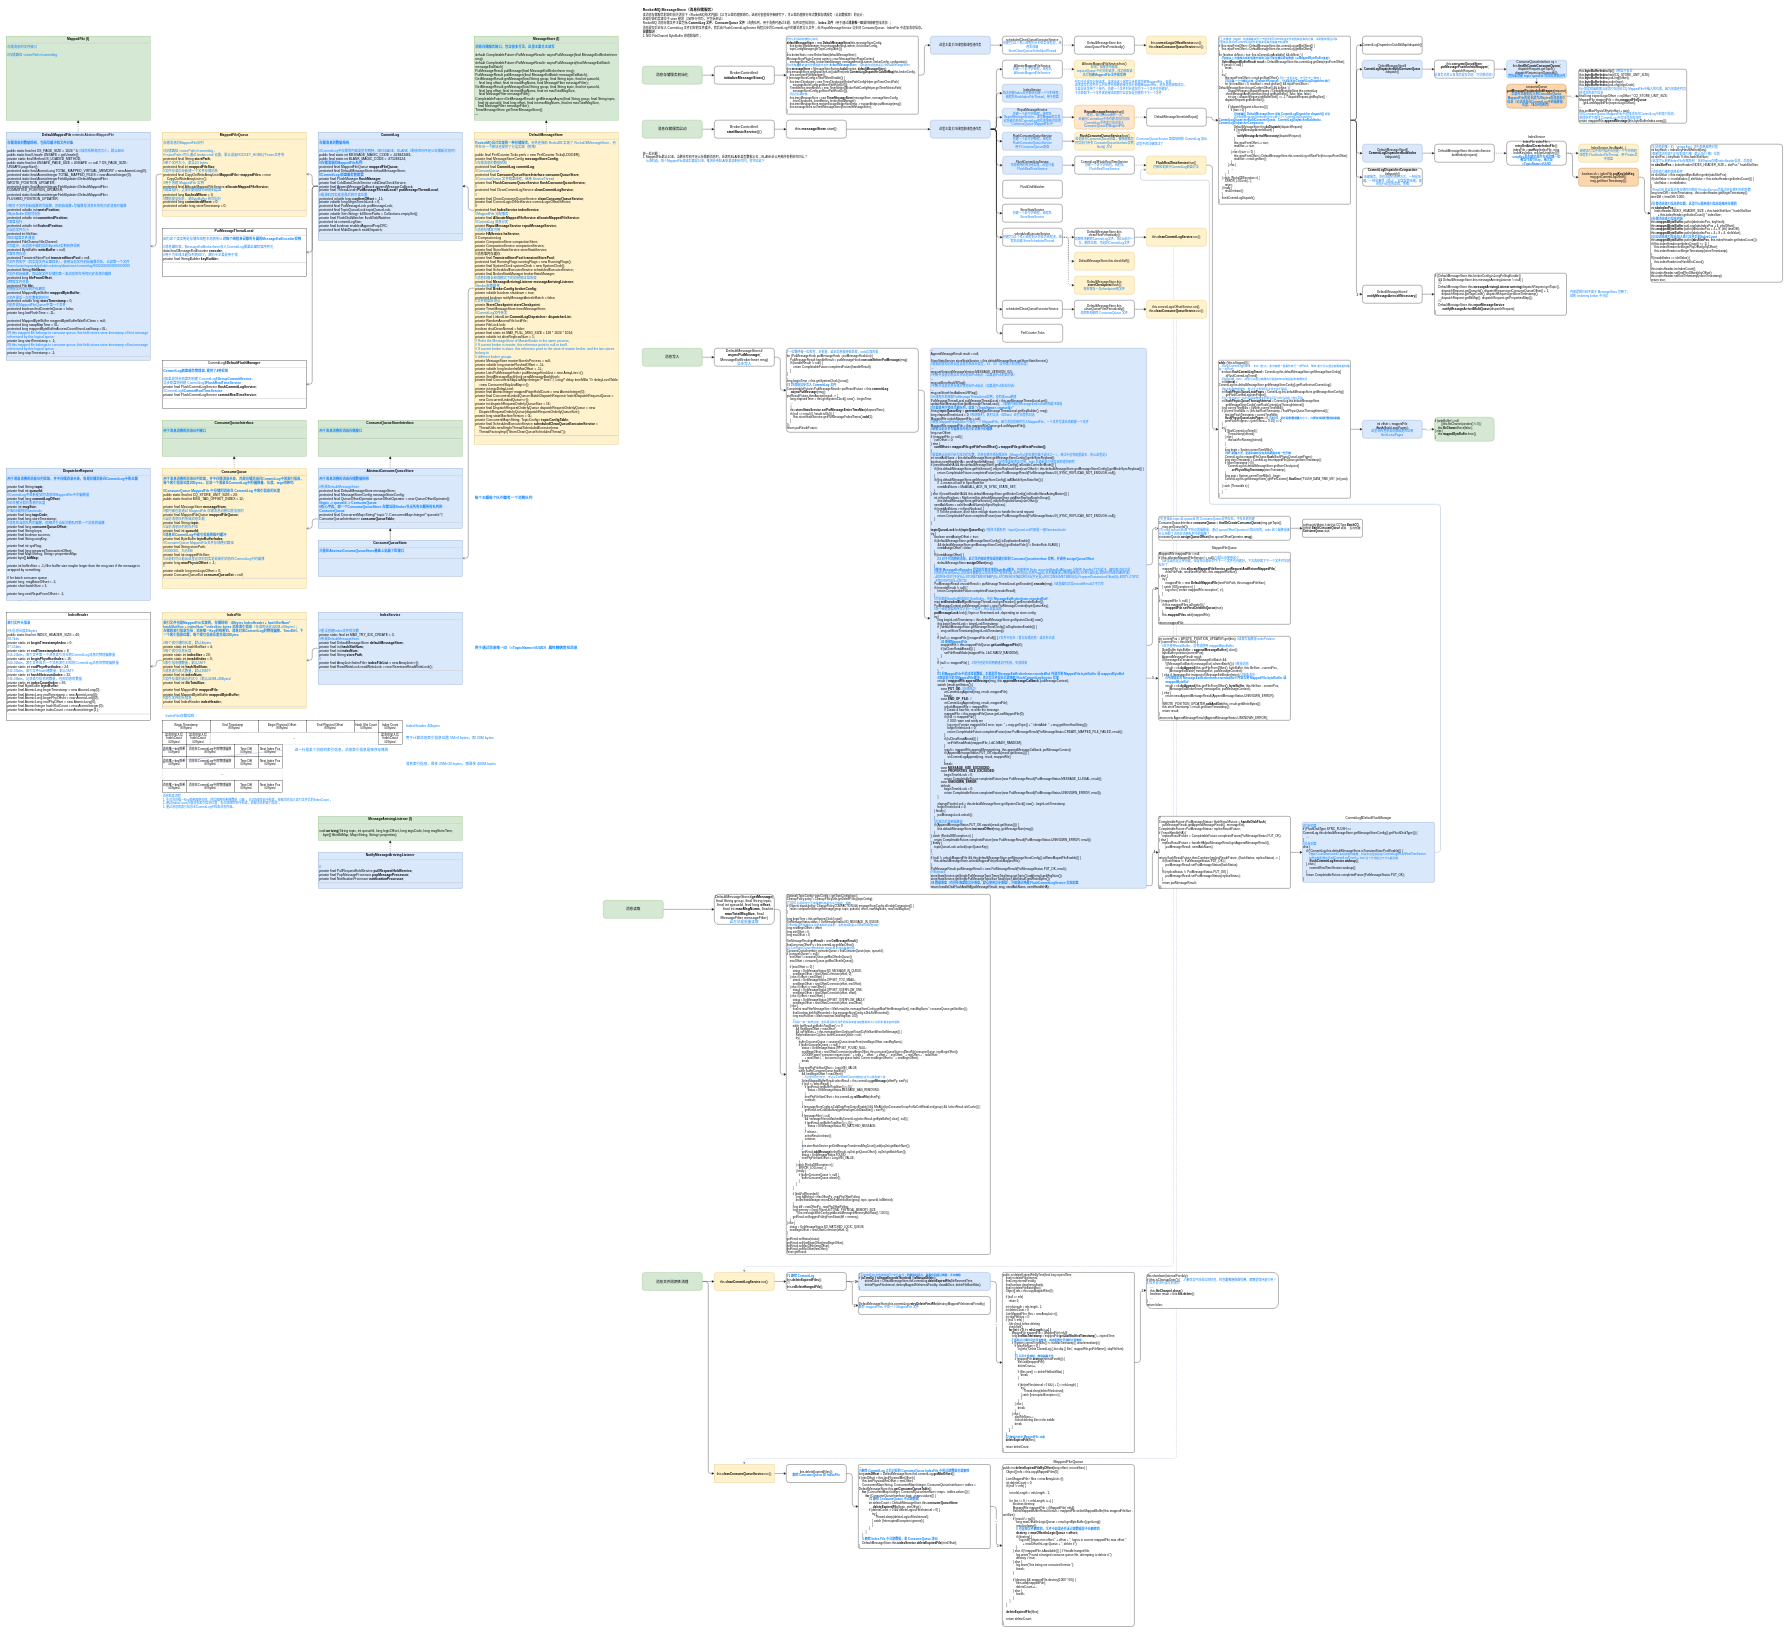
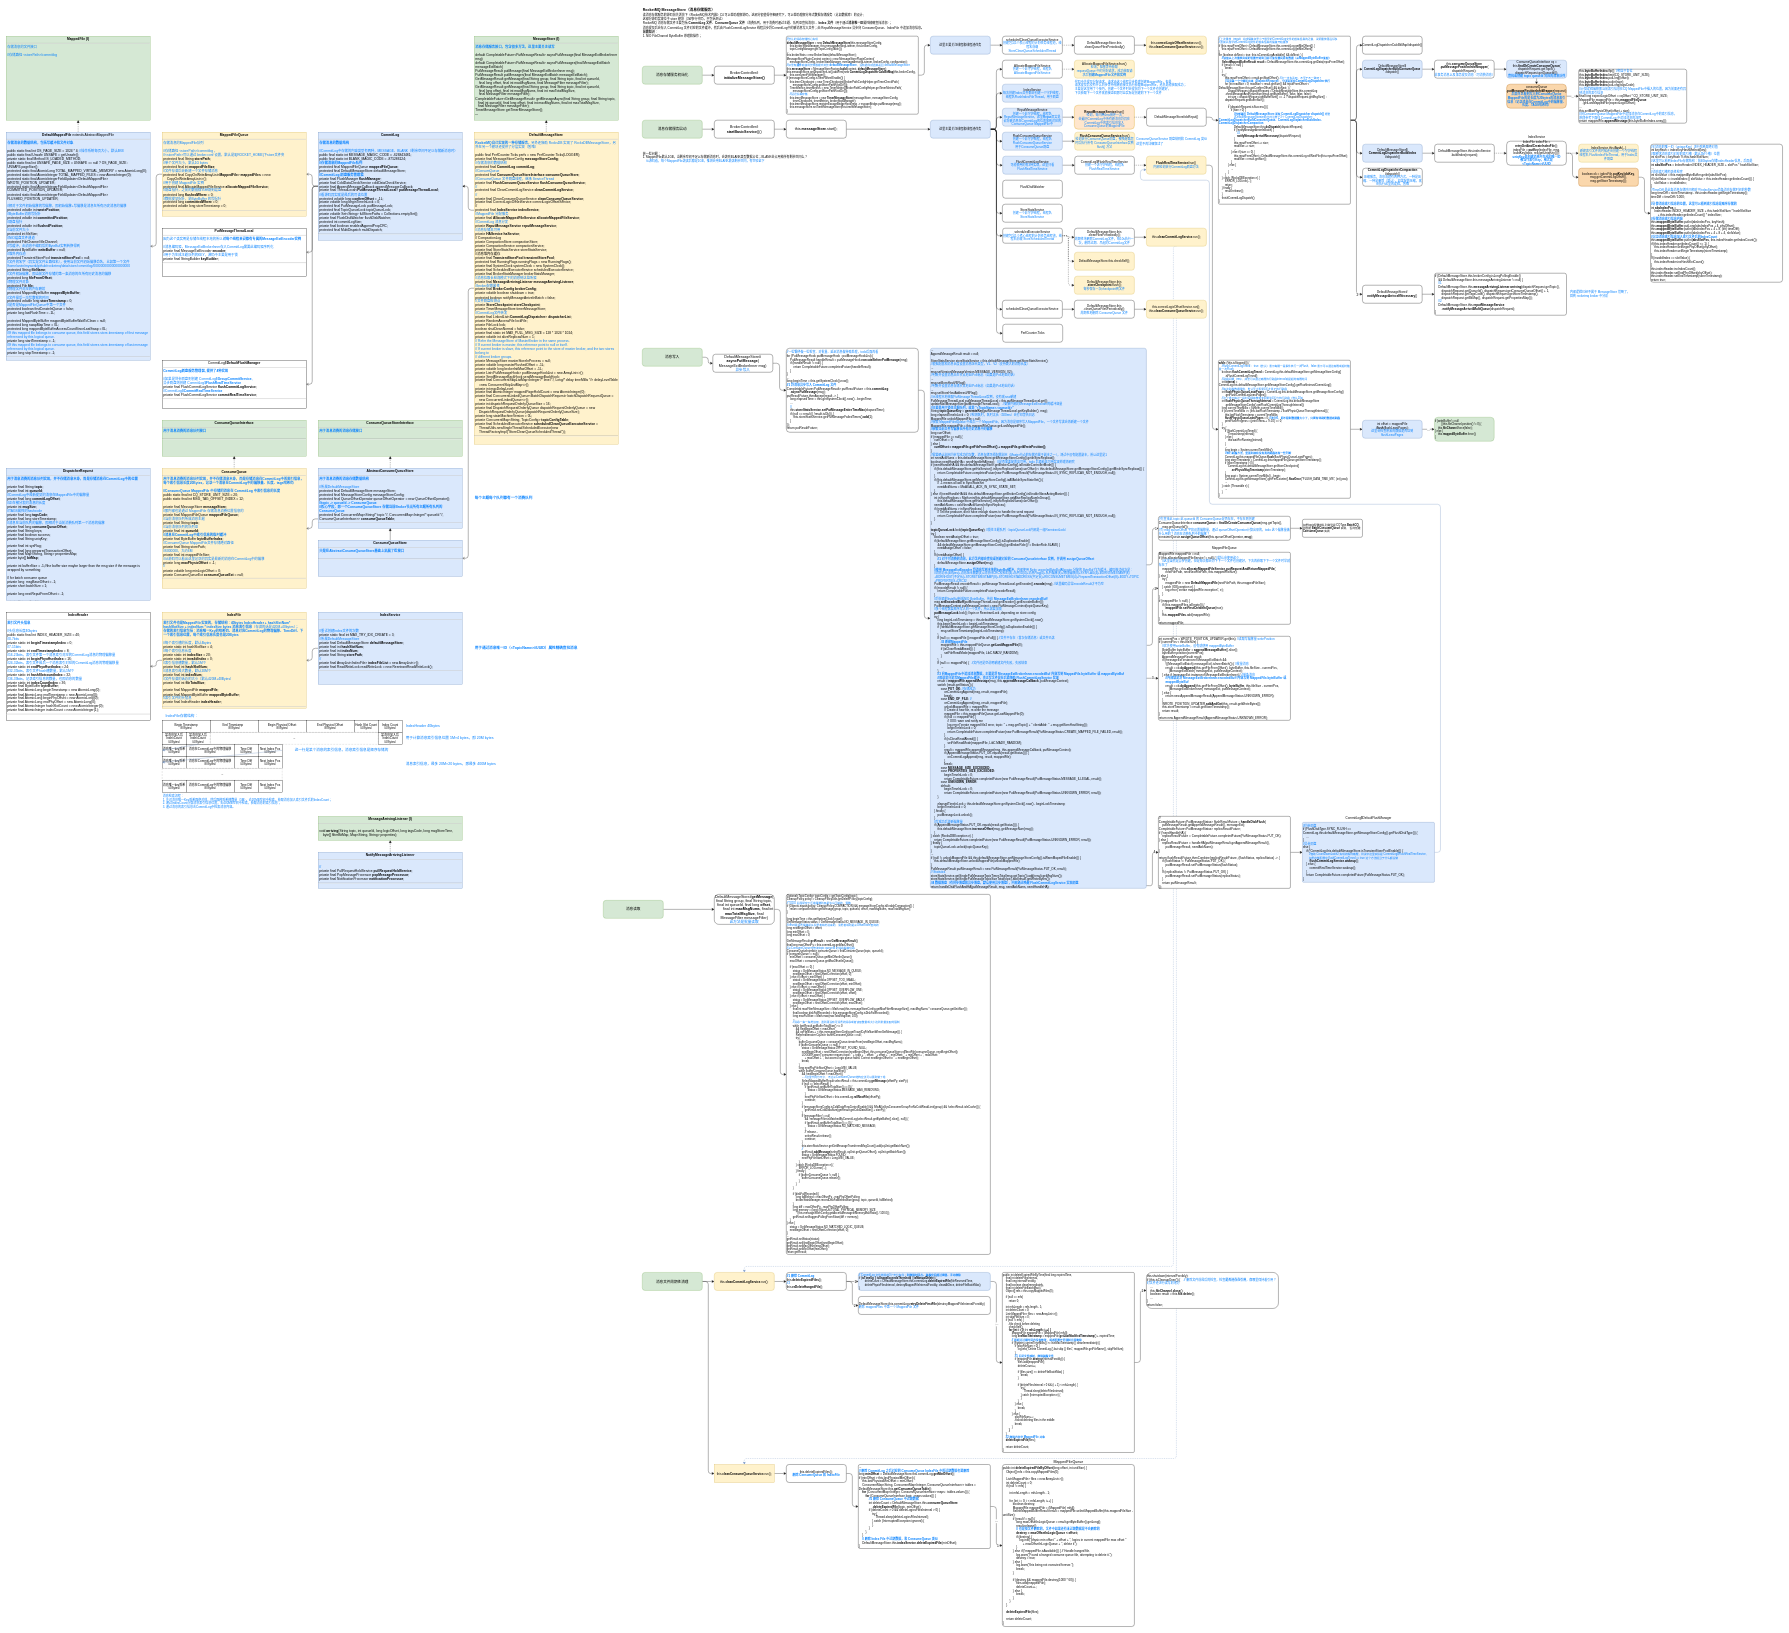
node "scheduledExecutorService 创建包含1个核心线程的计划任务线程池，线程名前缀 StoreScheduledThread": size 60x18 -> 60x15
node "PutMessageThreadLocal 因为这个类实例是存储在线程本地的所以对每个线程来说都有专属的MessageExtEncoder实例 //消息编码器，MessageExtBrokerInner存入CommitLog需要此编码器序列化 data final MessageExtEncoder encoder; //用于为生成主题队列的KEY，源码中主要是用于锁 private final StringBuilder keyBuilder;": label "PutMessageThreadLocal 因为这个类实例是存储在线程本地的所以对每个线程来说都有专属的MessageExtEncoder实例 //消息编码器，MessageExtBrokerInner存入CommitLog需要此编码器序列化 data final MessageExtEncoder encoder; //用于为生成主题队列的KEY，源码中主要是用于锁 private final StringBuilder keyBuilder;" -> "PutMessageThreadLocal 因为这个类实例是存储在线程本地的所以对每个线程来说都有专属的MessageExtEncoder实例 //消息编码器，MessageExtBrokerInner存入CommitLog需要此编码器序列化 private final MessageExtEncoder encoder; //用于为生成主题队列的KEY，源码中主要是用于锁 private final StringBuilder keyBuilder;"
node "DefaultMessageStore# asyncPutMessage( MessageExtBrokerInner msg) 异步写入": moved (744, 357) -> (743, 363)
